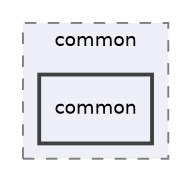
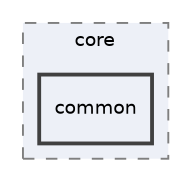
cluster "common": label "common" -> "core"
